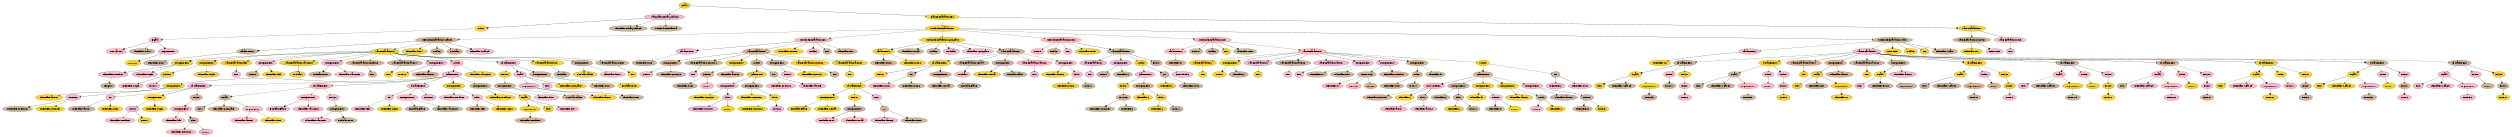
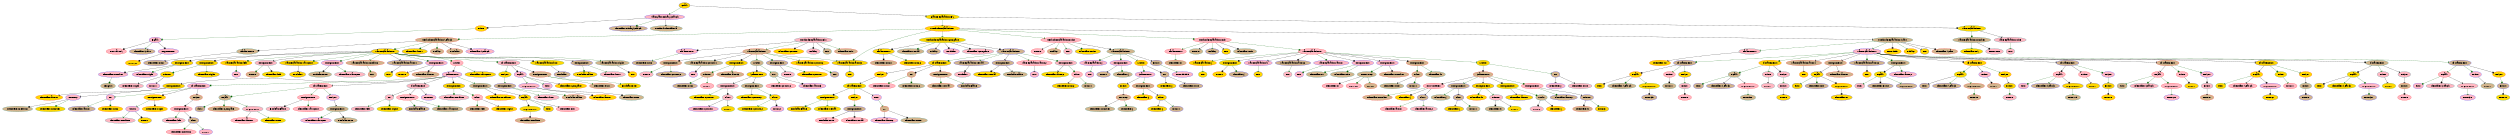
edge "MethodDeclarations:" -> "MethodDeclaration:Div": now "MethodDeclarations:" -> "VarDeclaration:aux03"
